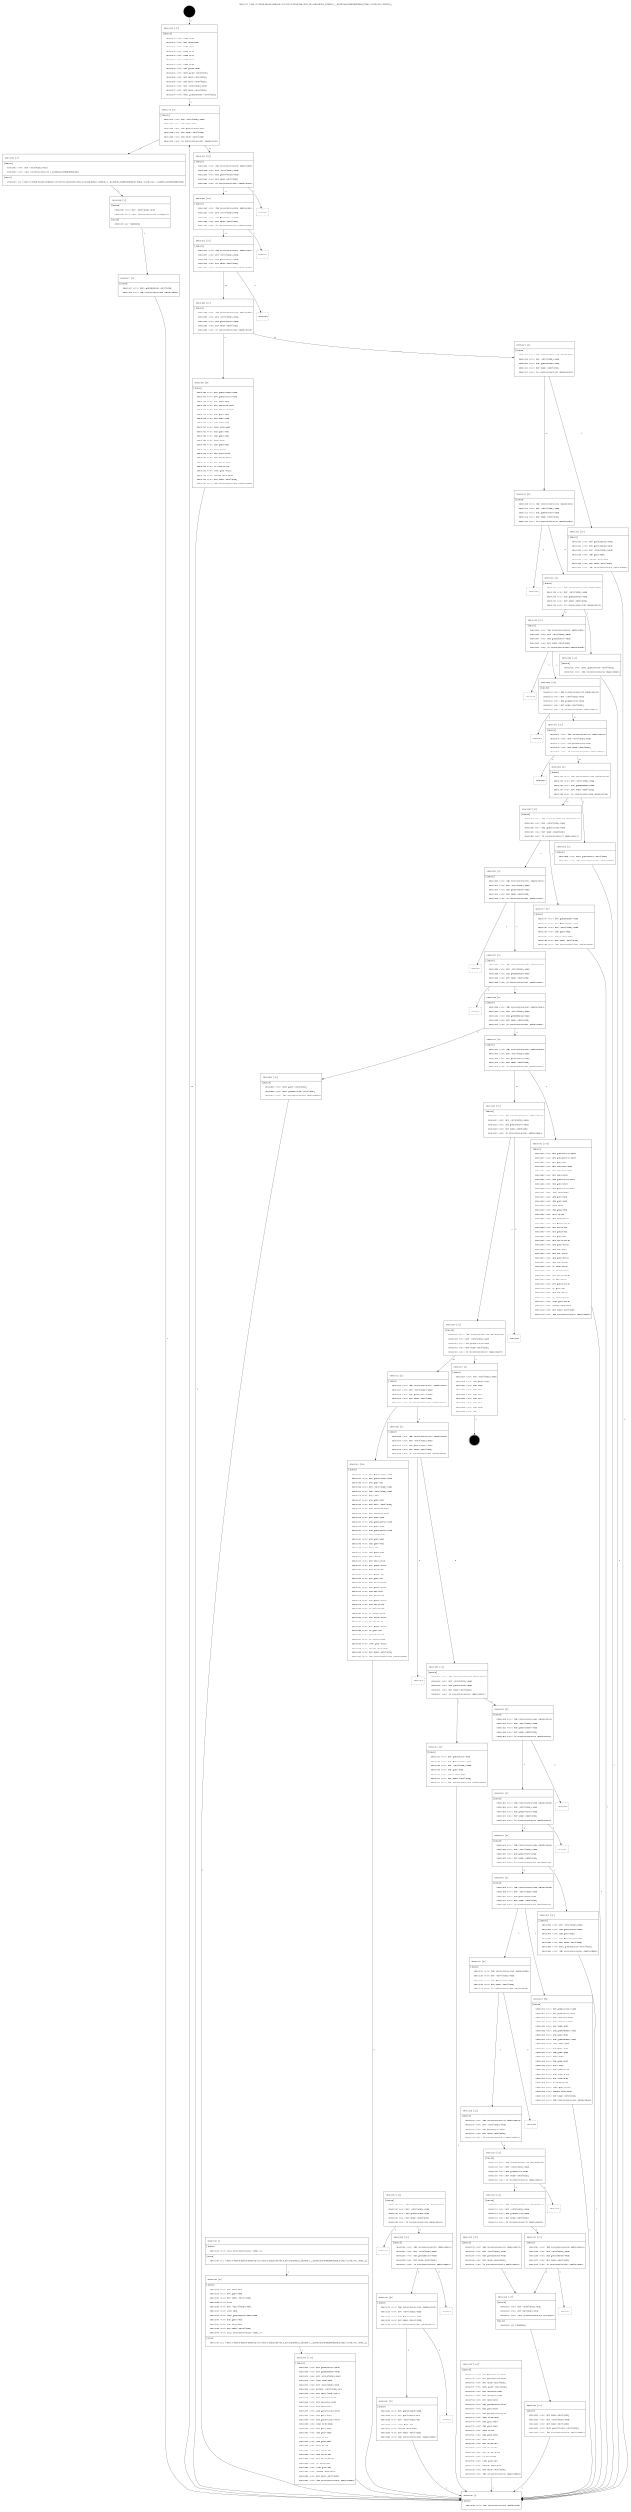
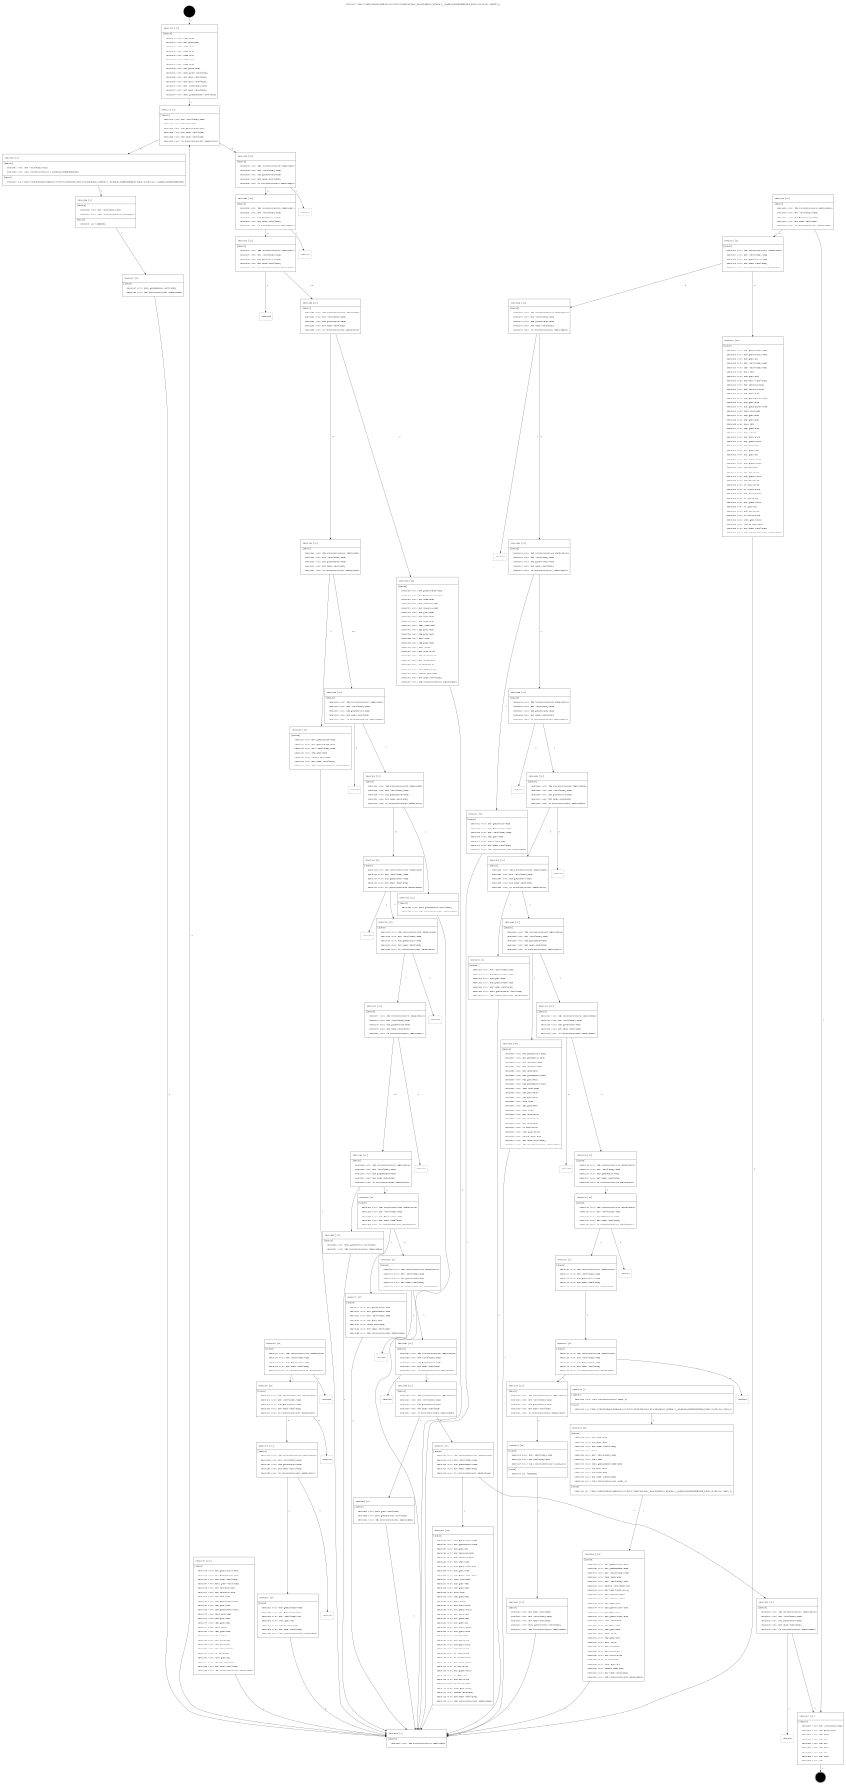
edge "0x401420 [25]" -> "0x401439 [25]": now "0x401420 [25]" -> "0x401d17 [21]"
edge "0x401565 [25]" -> "0x40161f [13]": now "0x401565 [25]" -> "0x40157e [25]"
